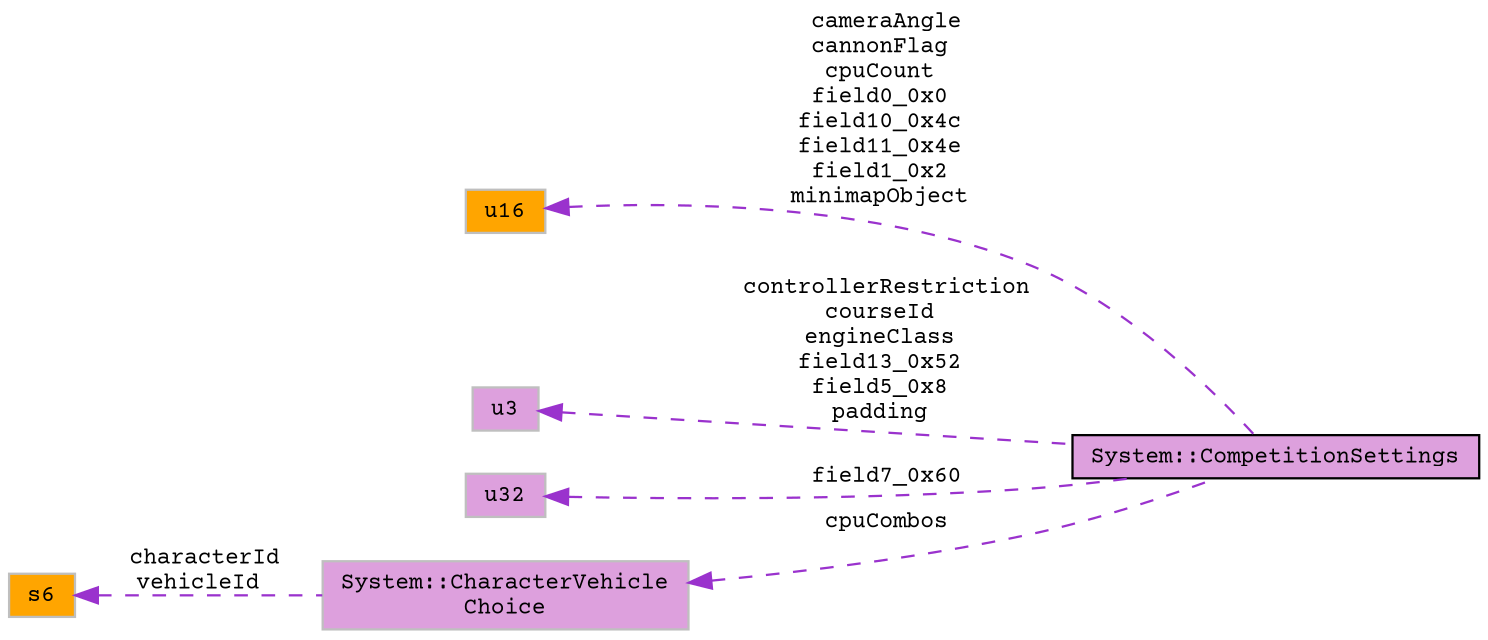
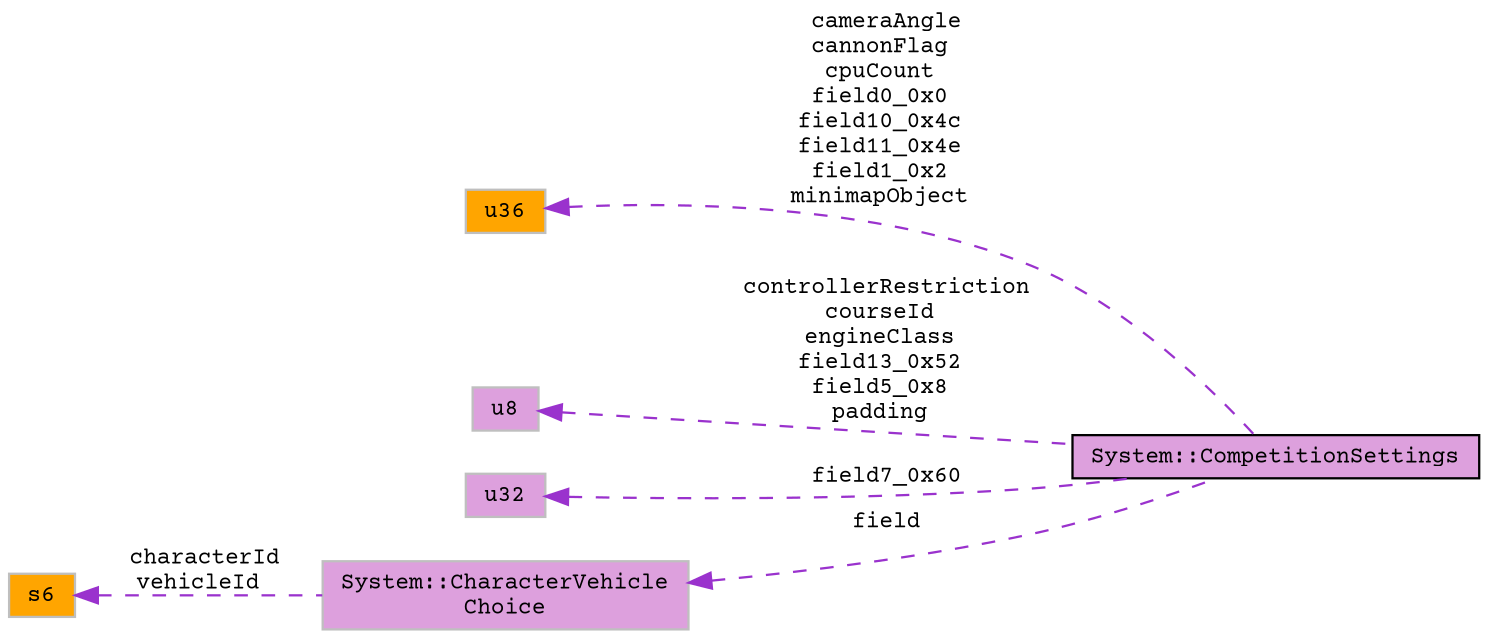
node "u16": label "u16" -> "u36"
node "u3": label "u3" -> "u8"
edge "System::CompetitionSettings" -> "System::CharacterVehicle Choice": label " cpuCombos" -> " field"
